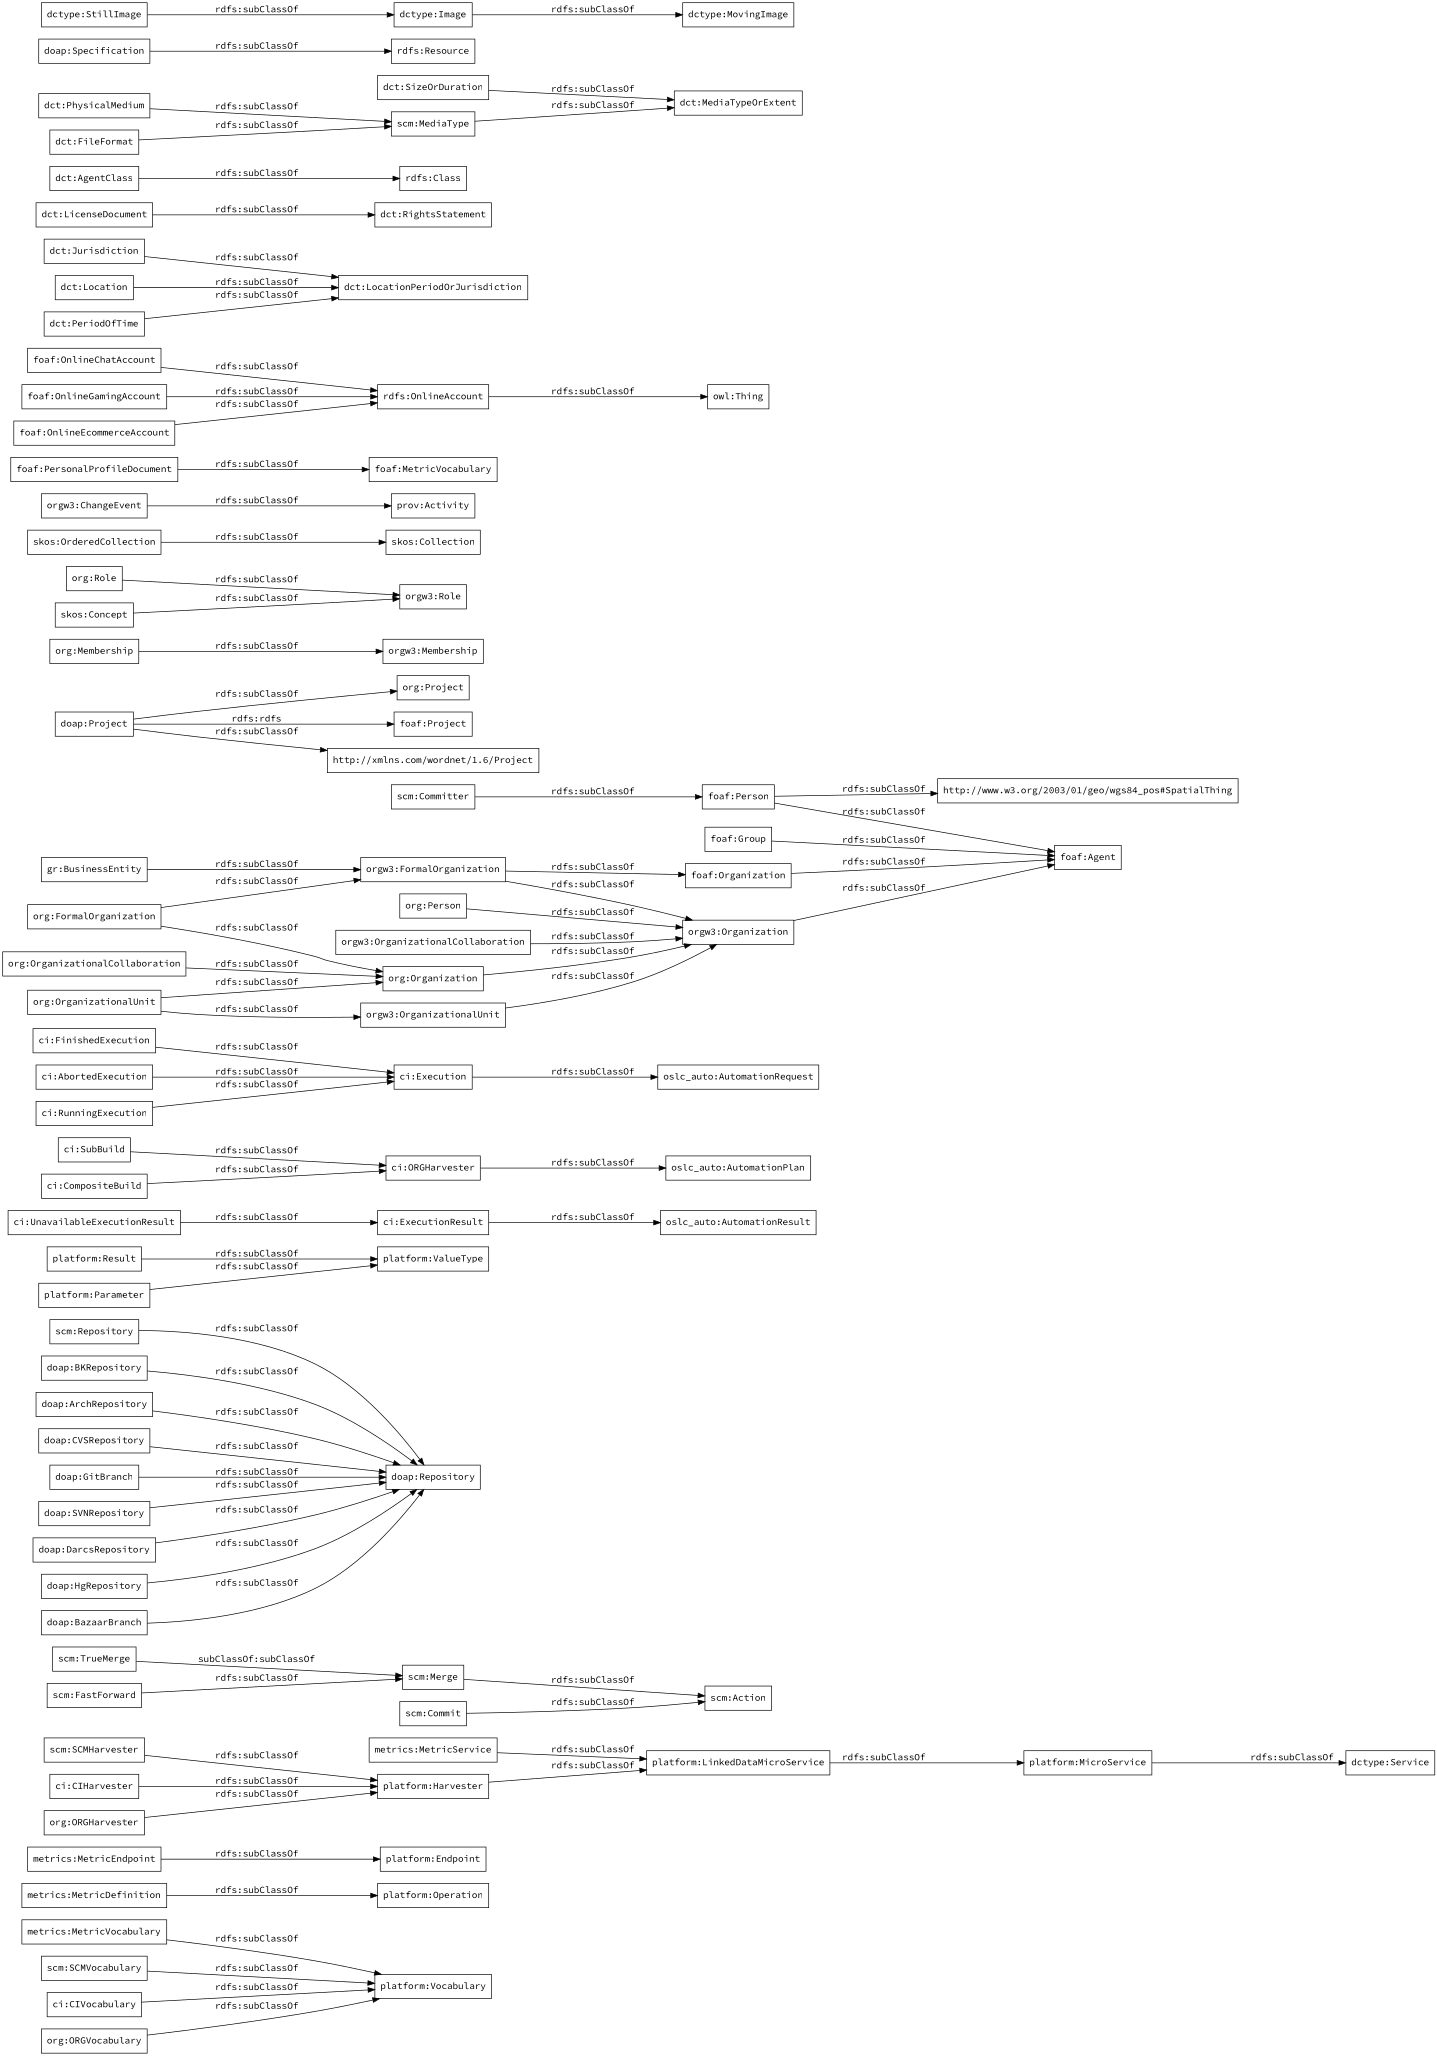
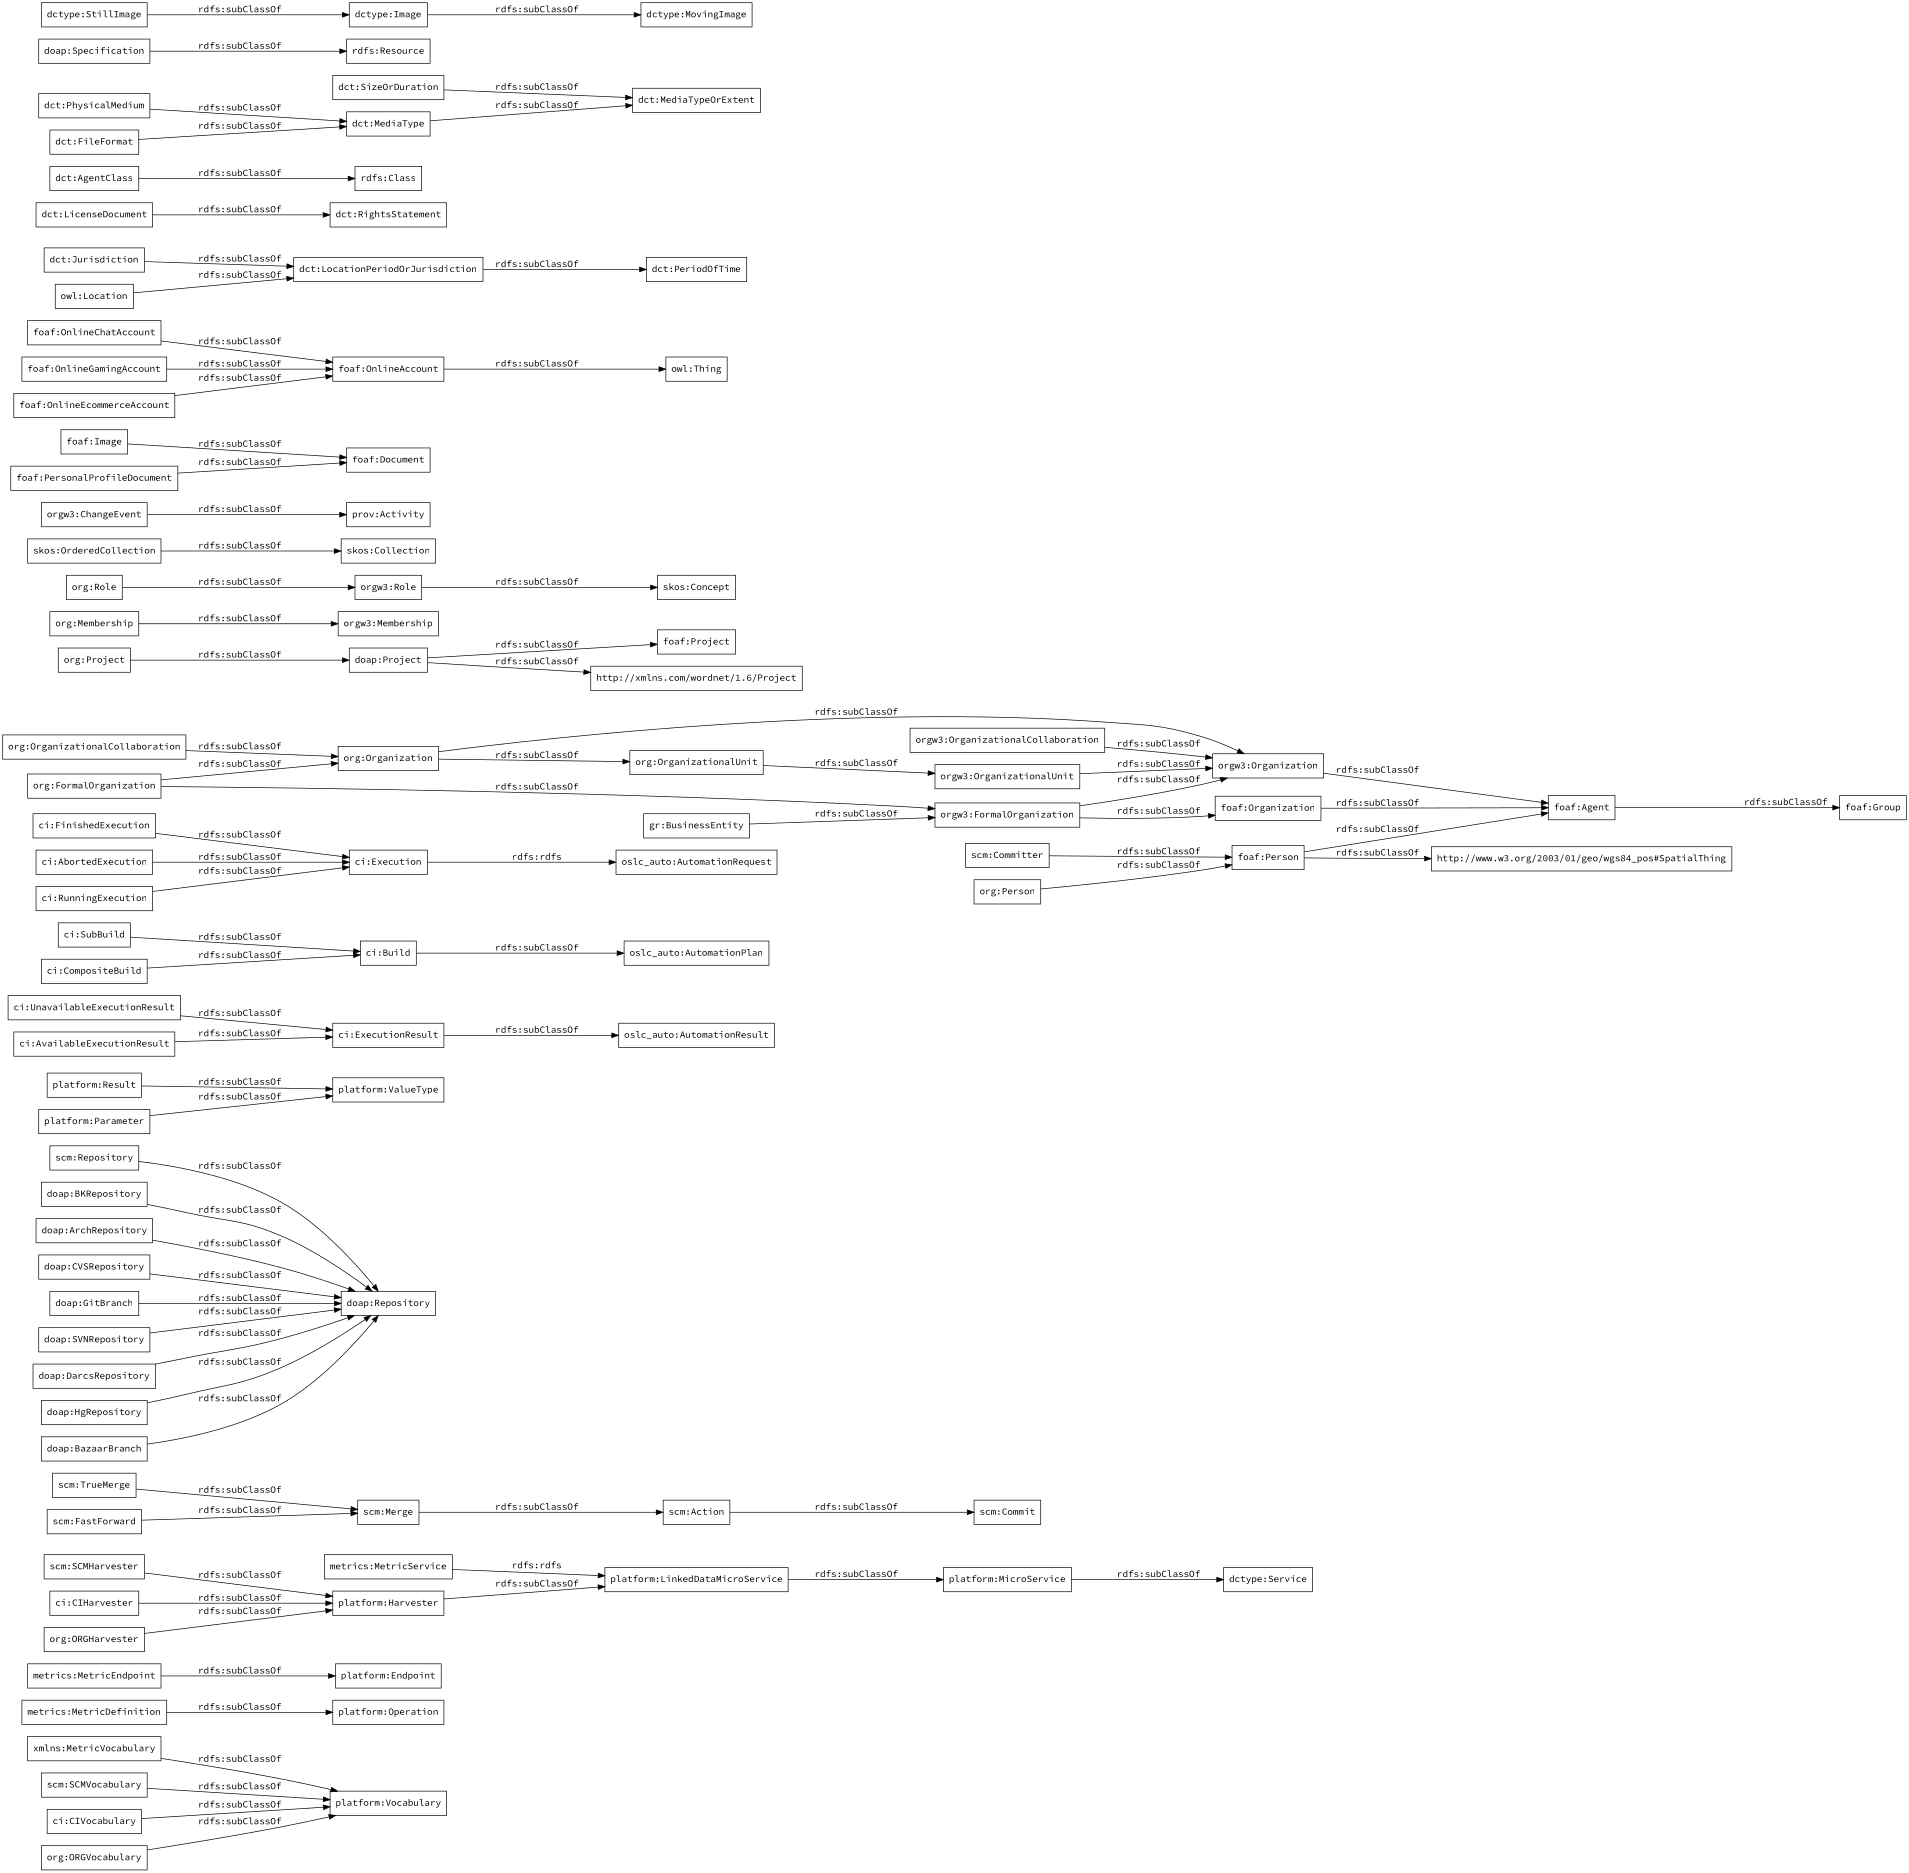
node "scm:MediaType": label "scm:MediaType" -> "dct:MediaType"
node "dct:Location": label "dct:Location" -> "owl:Location"
edge "dct:PeriodOfTime" -> "dct:LocationPeriodOrJurisdiction": reversed
node "rdfs:OnlineAccount": label "rdfs:OnlineAccount" -> "foaf:OnlineAccount"
node "foaf:Image": added
node "foaf:MetricVocabulary": label "foaf:MetricVocabulary" -> "foaf:Document"
edge "skos:Concept" -> "orgw3:Role": reversed
edge "doap:Project" -> "org:Project": reversed
edge "doap:Project" -> "foaf:Project": label "rdfs:rdfs" -> "rdfs:subClassOf"
edge "foaf:Group" -> "foaf:Agent": reversed
edge "org:Person" -> "orgw3:Organization": now "org:Person" -> "foaf:Person"
edge "org:OrganizationalUnit" -> "org:Organization": reversed
node "ci:AvailableExecutionResult": added
edge "ci:Execution" -> "oslc_auto:AutomationRequest": label "rdfs:subClassOf" -> "rdfs:rdfs"
node "ci:ORGHarvester": label "ci:ORGHarvester" -> "ci:Build"
edge "scm:TrueMerge" -> "scm:Merge": label "subClassOf:subClassOf" -> "rdfs:subClassOf"
edge "scm:Commit" -> "scm:Action": reversed
edge "metrics:MetricService" -> "platform:LinkedDataMicroService": label "rdfs:subClassOf" -> "rdfs:rdfs"
node "metrics:MetricVocabulary": label "metrics:MetricVocabulary" -> "xmlns:MetricVocabulary"
